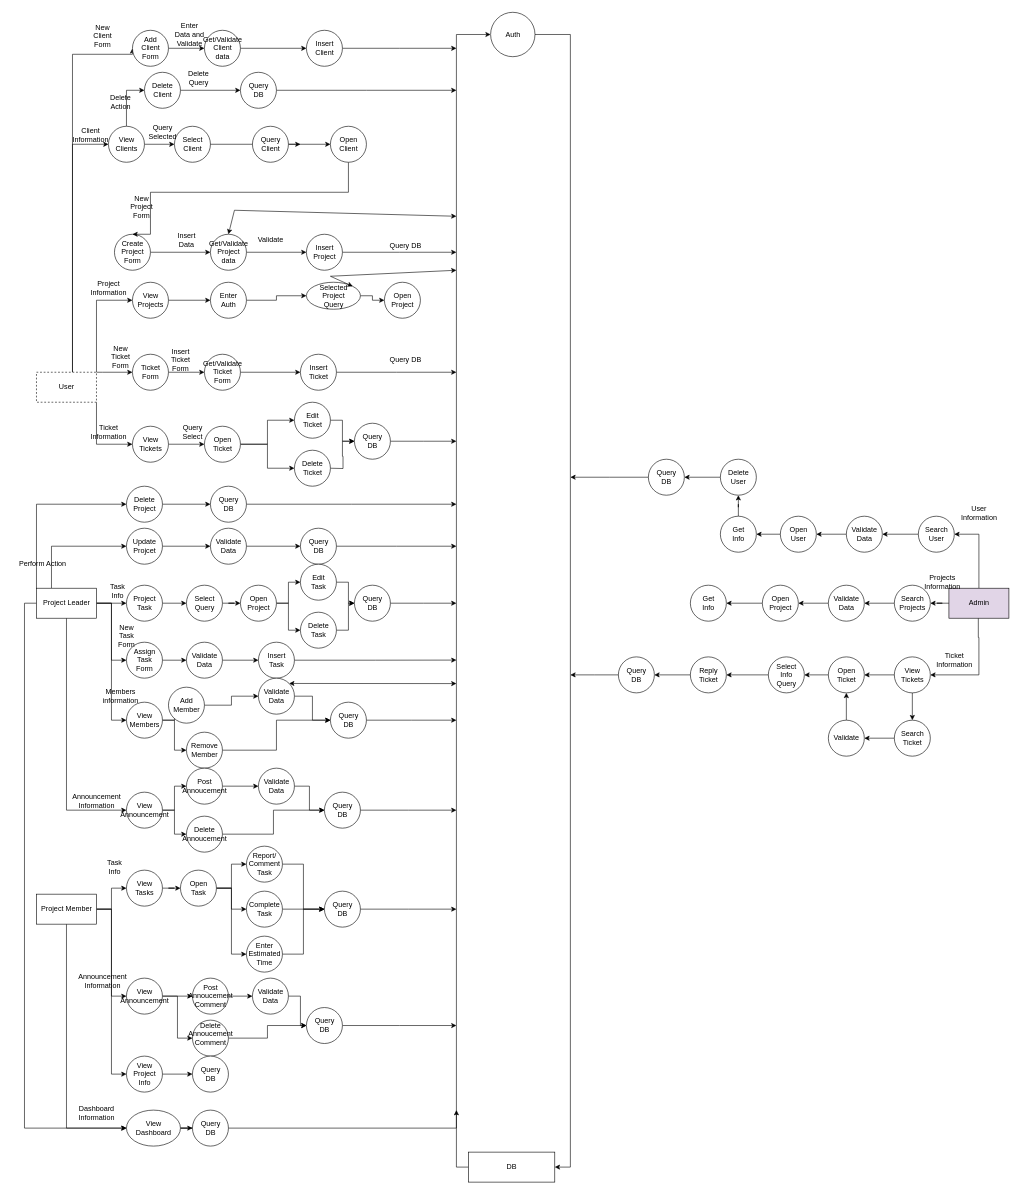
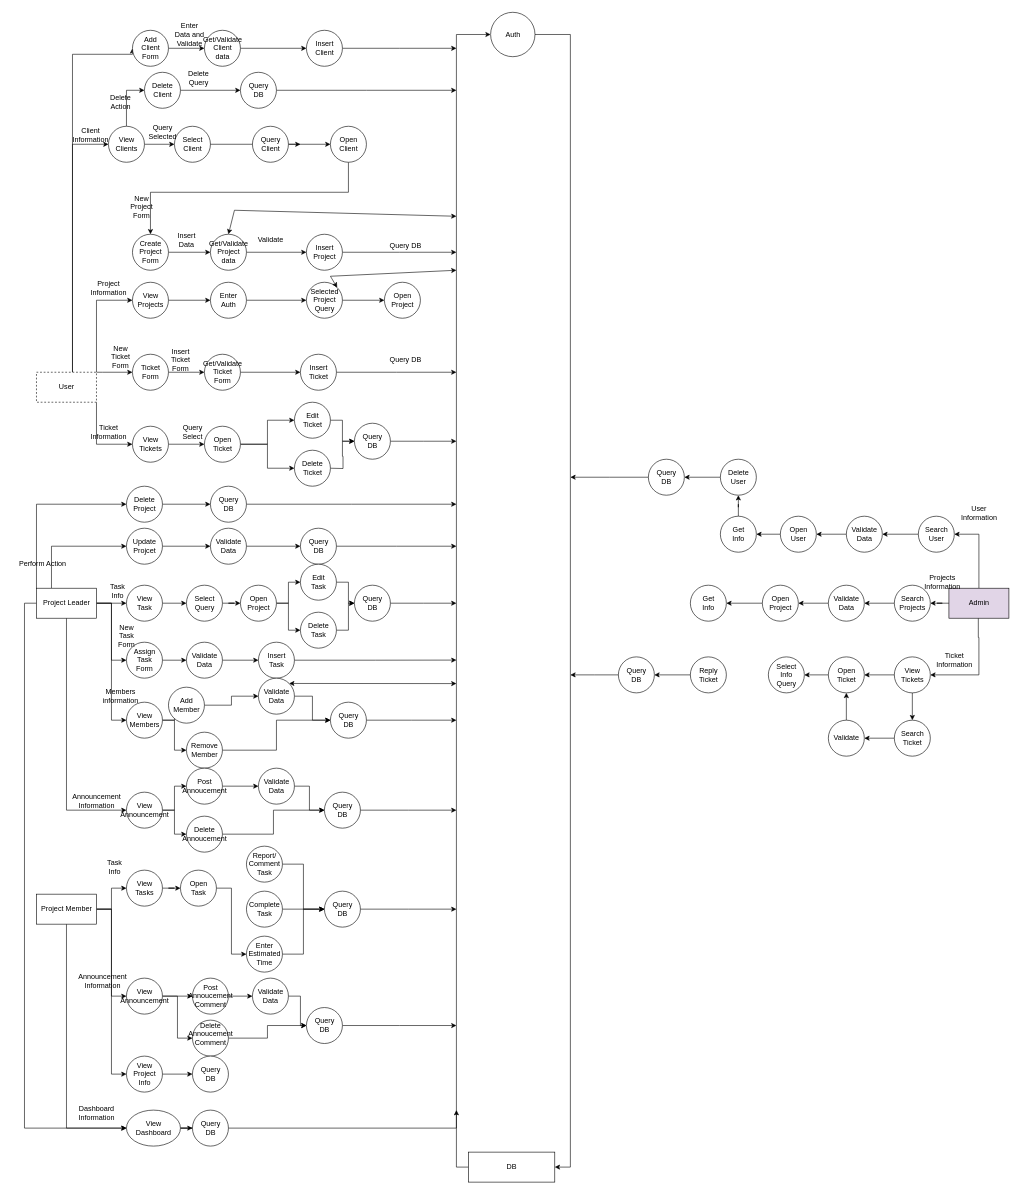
node "New Client Form": removed
node "Create Project Form": moved (132, 252) -> (150, 252)
node "Selected Project Query": size 54x27 -> 36x36
node "Project Task": label "Project Task" -> "View Task"
edge "Select Info Query" -> "Reply Ticket": removed
edge "Open Task" -> "Report/ Comment Task": removed
edge "Open Task" -> "Complete Task": removed
